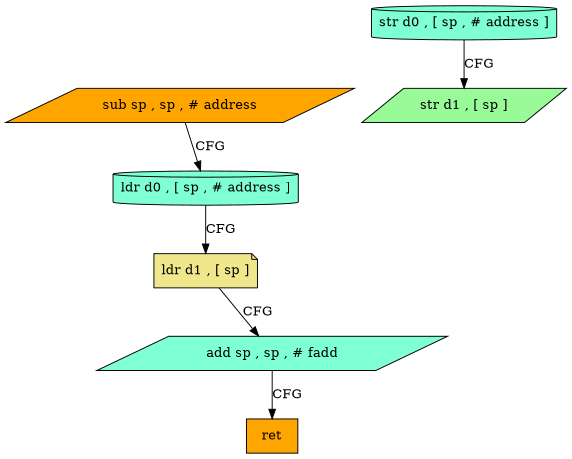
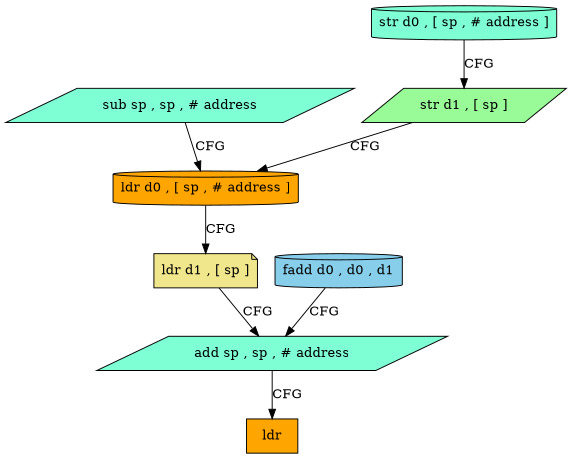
node "sub sp , sp , # address": fillcolor orange -> aquamarine
edge "str d1 , [ sp ]" -> "ldr d0 , [ sp , # address ]": added, label "CFG"
node "ldr d0 , [ sp , # address ]": fillcolor aquamarine -> orange
node "fadd d0 , d0 , d1": added
node "add sp , sp , # fadd": label "add sp , sp , # fadd" -> "add sp , sp , # address"
node "ret": label "ret" -> "ldr"
